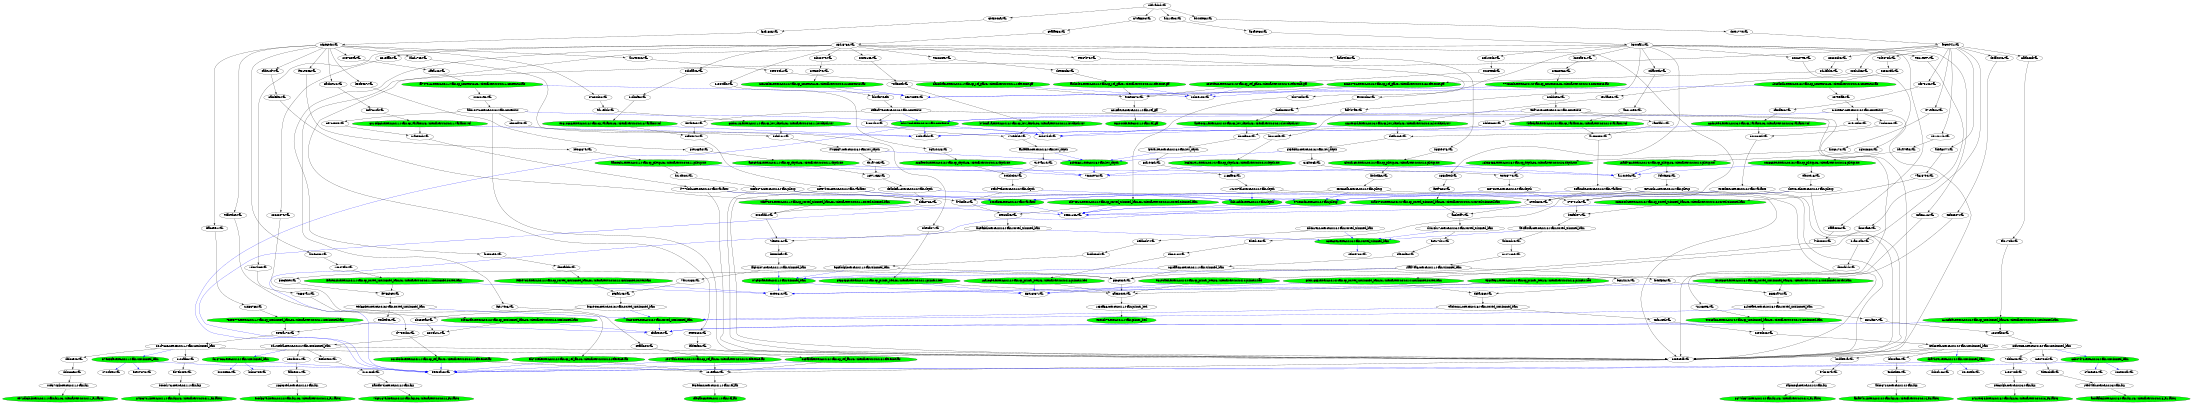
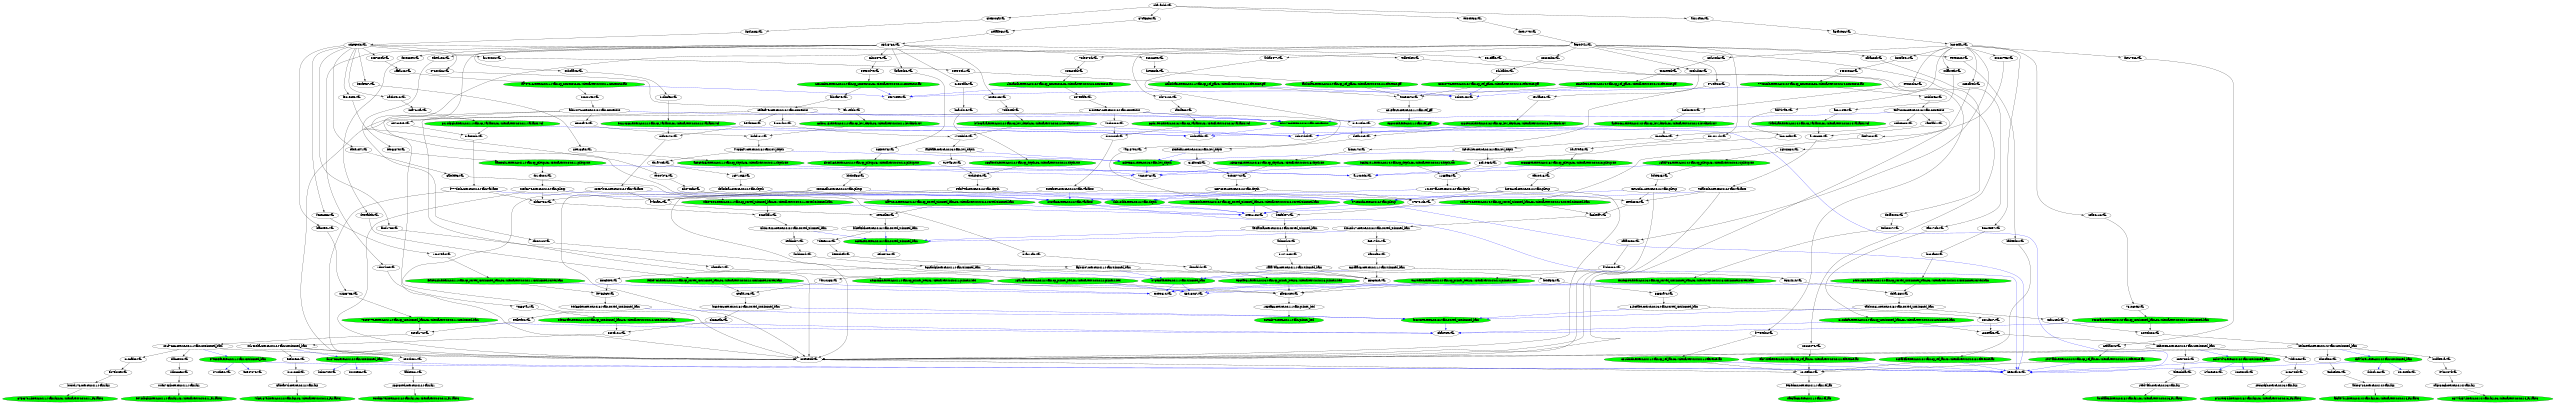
node "fbb4a57e-efe-": label "fbb4a57e-efe-" -> "fbb4a57e-val-"
edge "3082adf1-val-" -> "7de5e816-val-": now "3082adf1-val-" -> "5b431922-coerce-n4.r3.Main.sorted_trimmed_bam"
